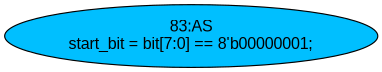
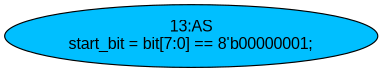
node "83:AS start_bit = bit[7:0] == 8'b00000001;": label "83:AS start_bit = bit[7:0] == 8'b00000001;" -> "13:AS start_bit = bit[7:0] == 8'b00000001;"
